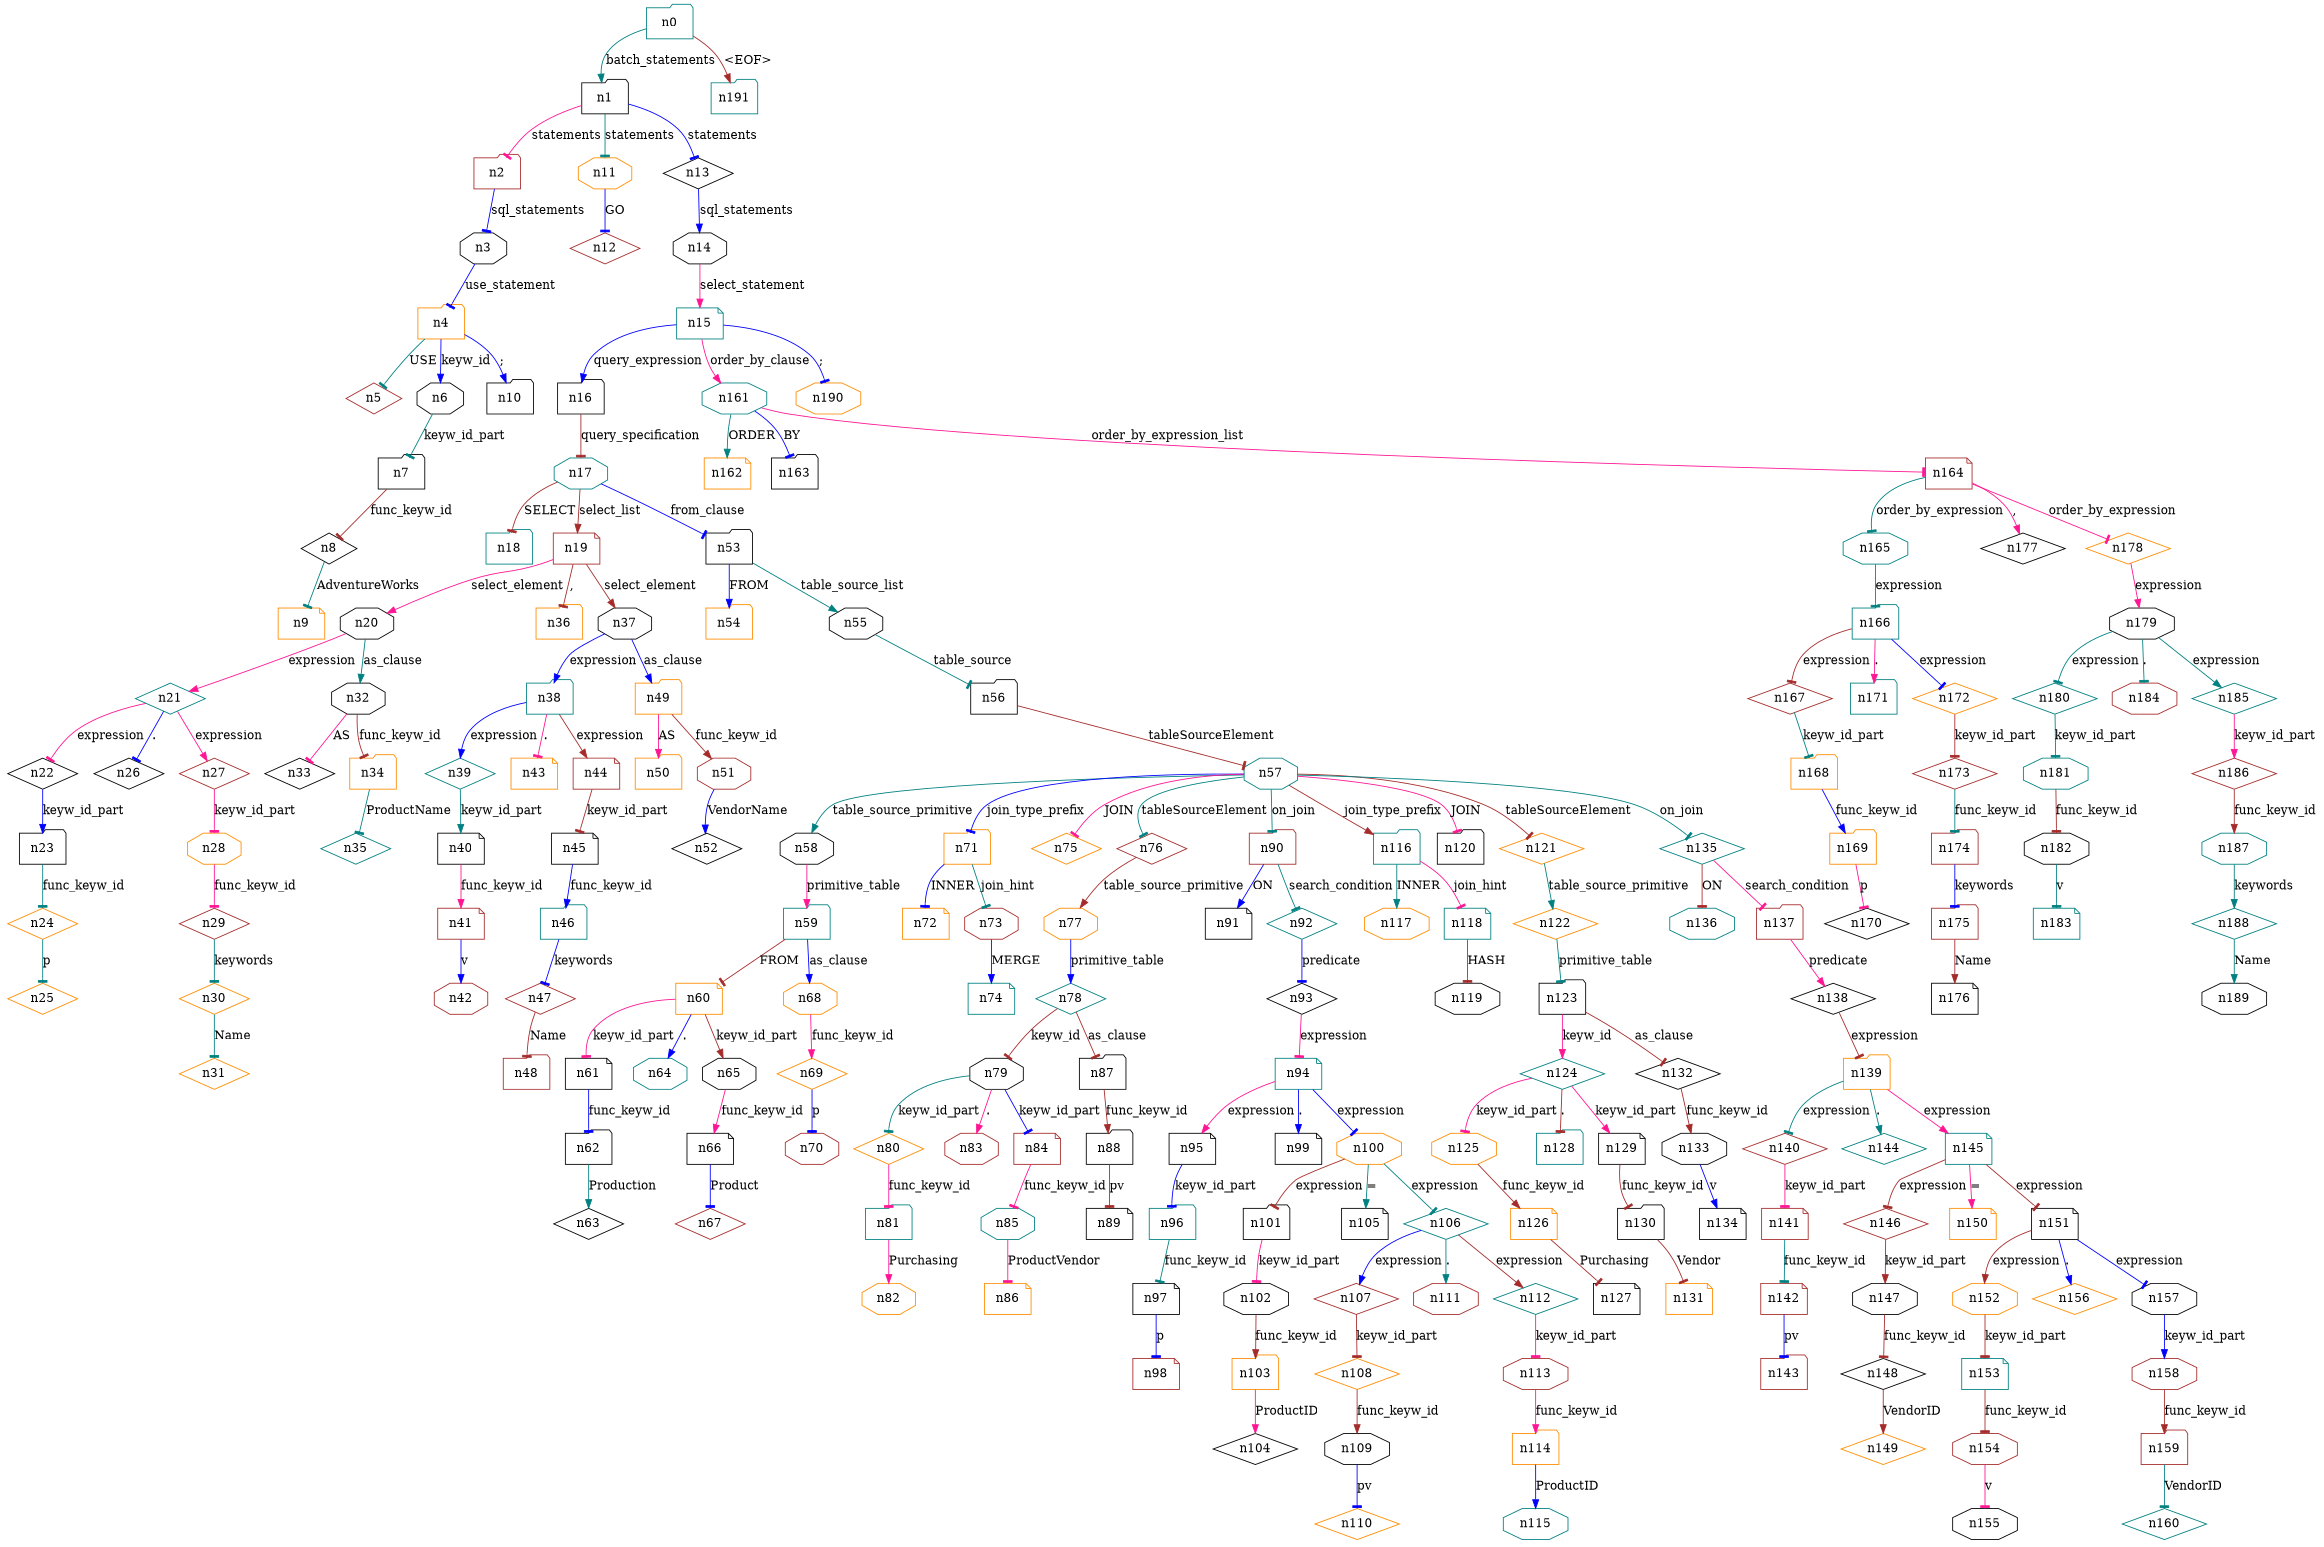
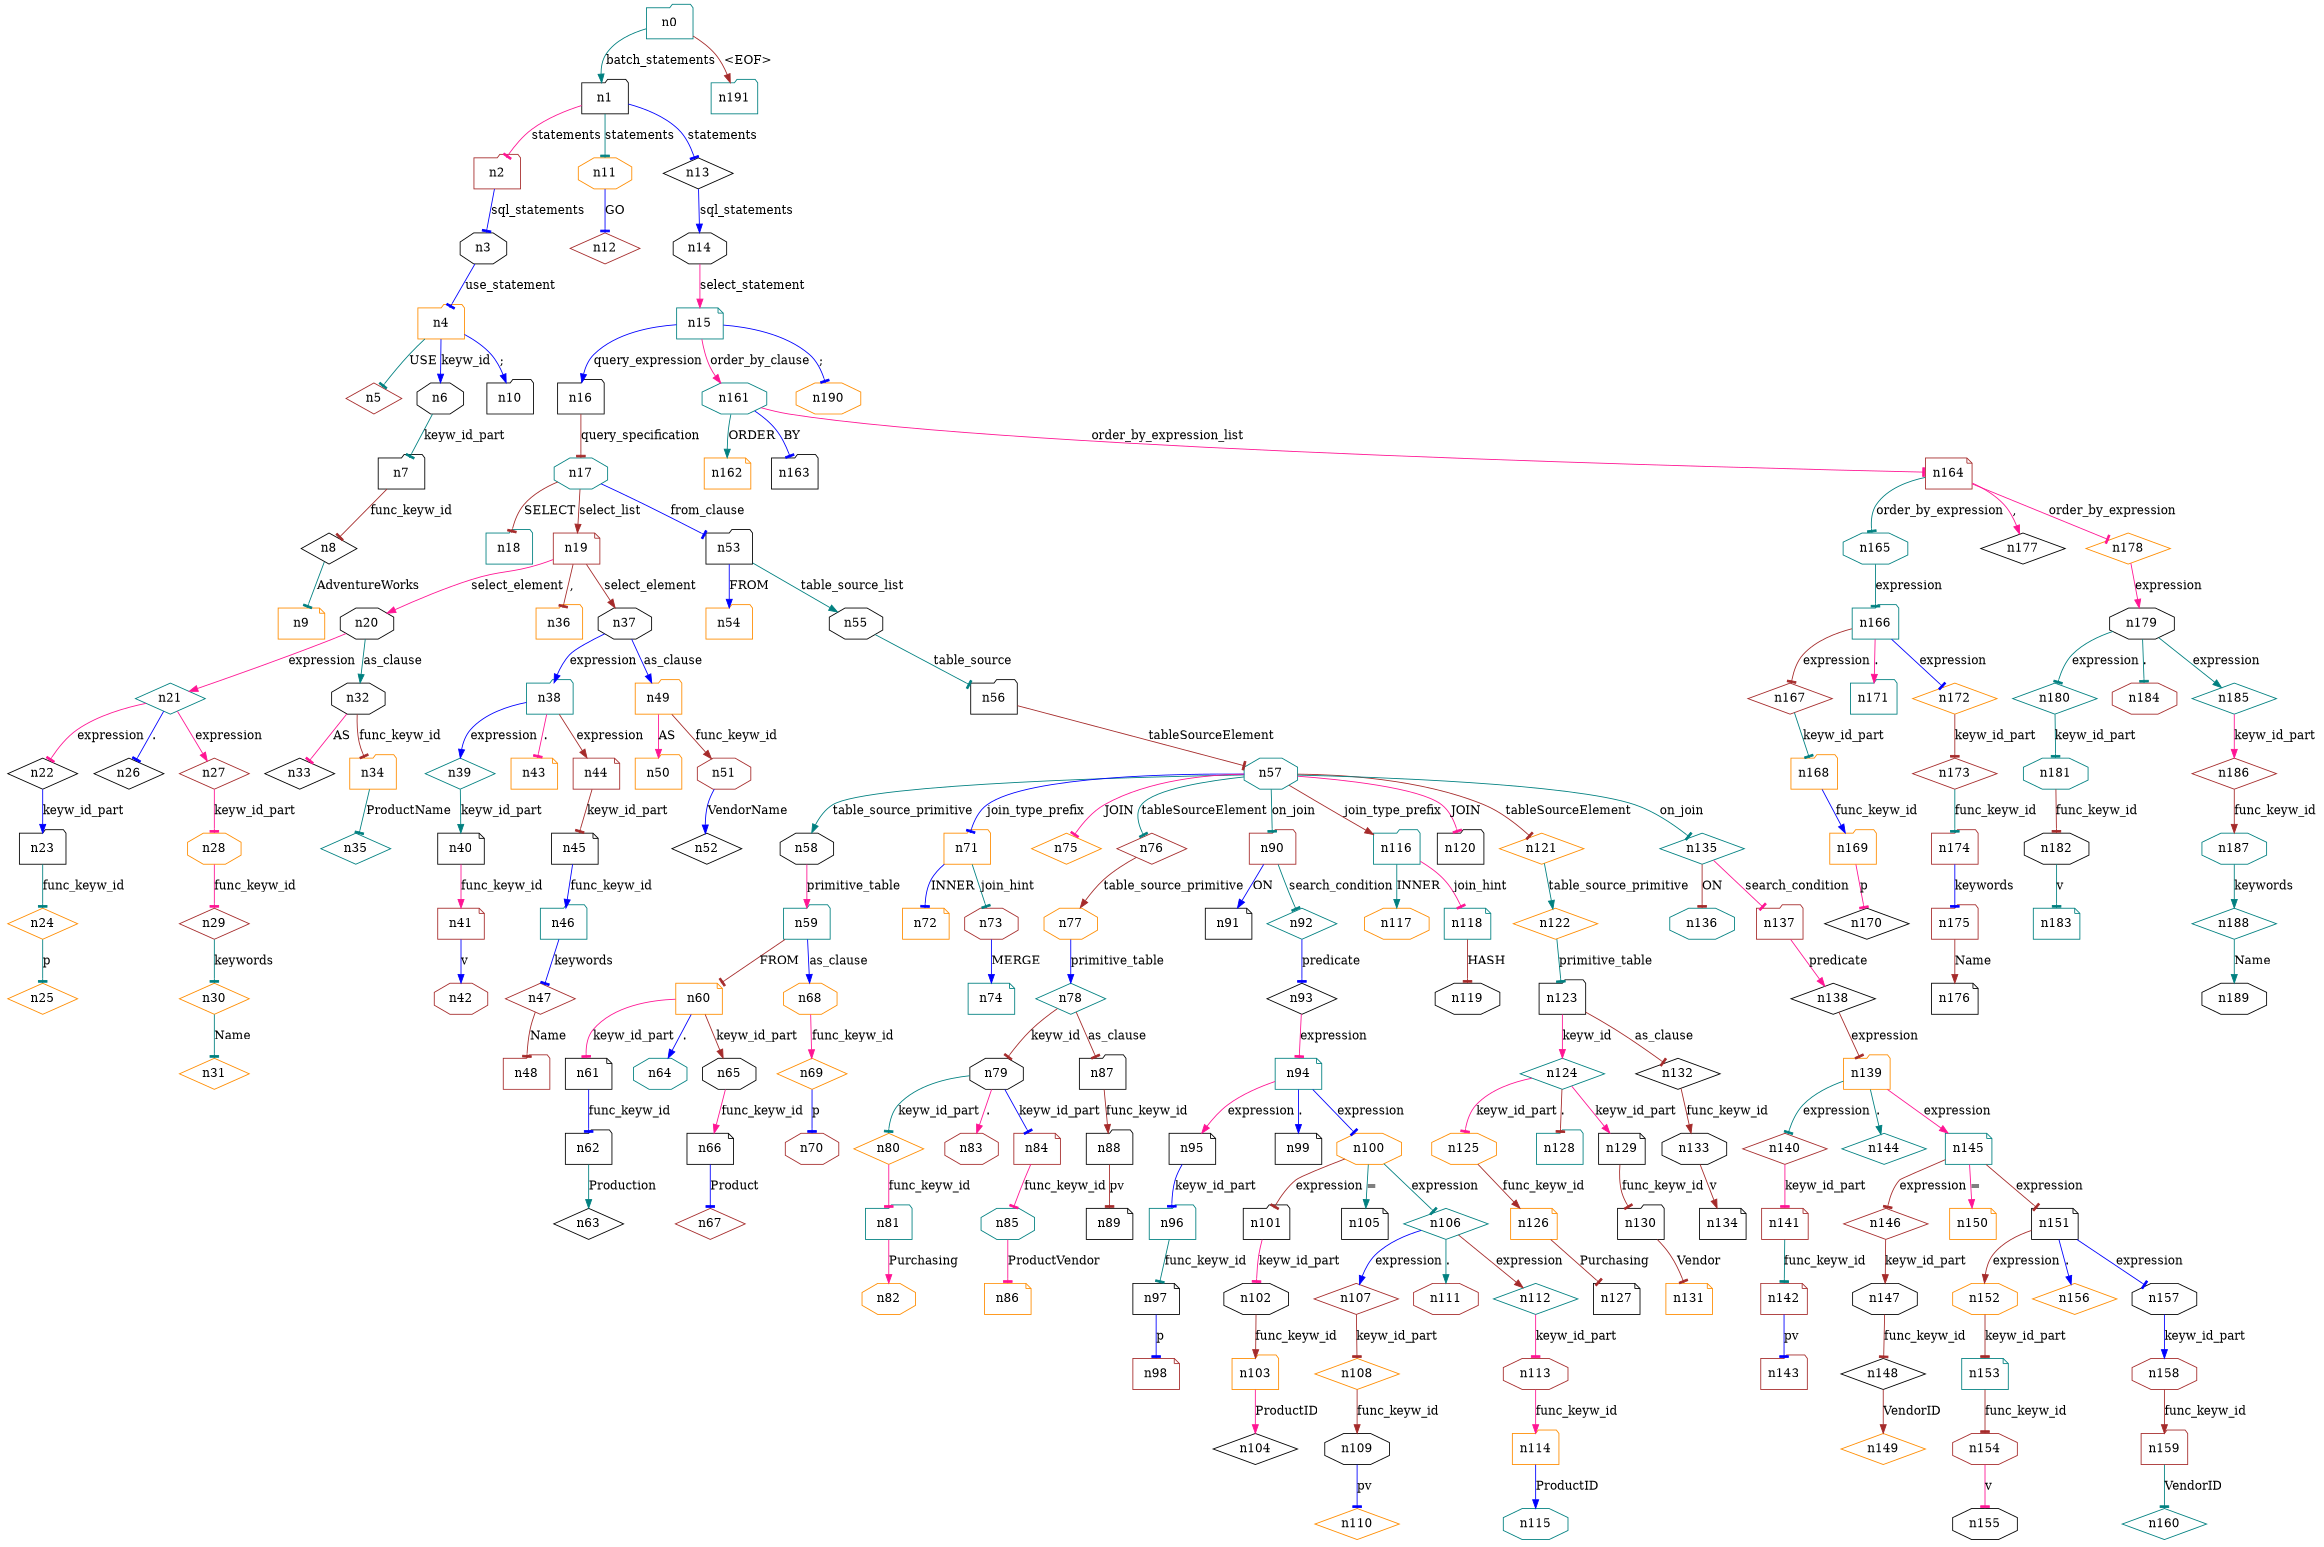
edge "n133" -> "n134": color blue -> brown
